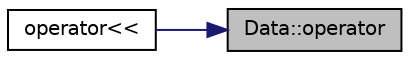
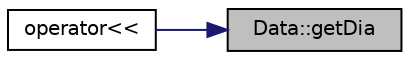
node "Data::operator": label "Data::operator" -> "Data::getDia"
